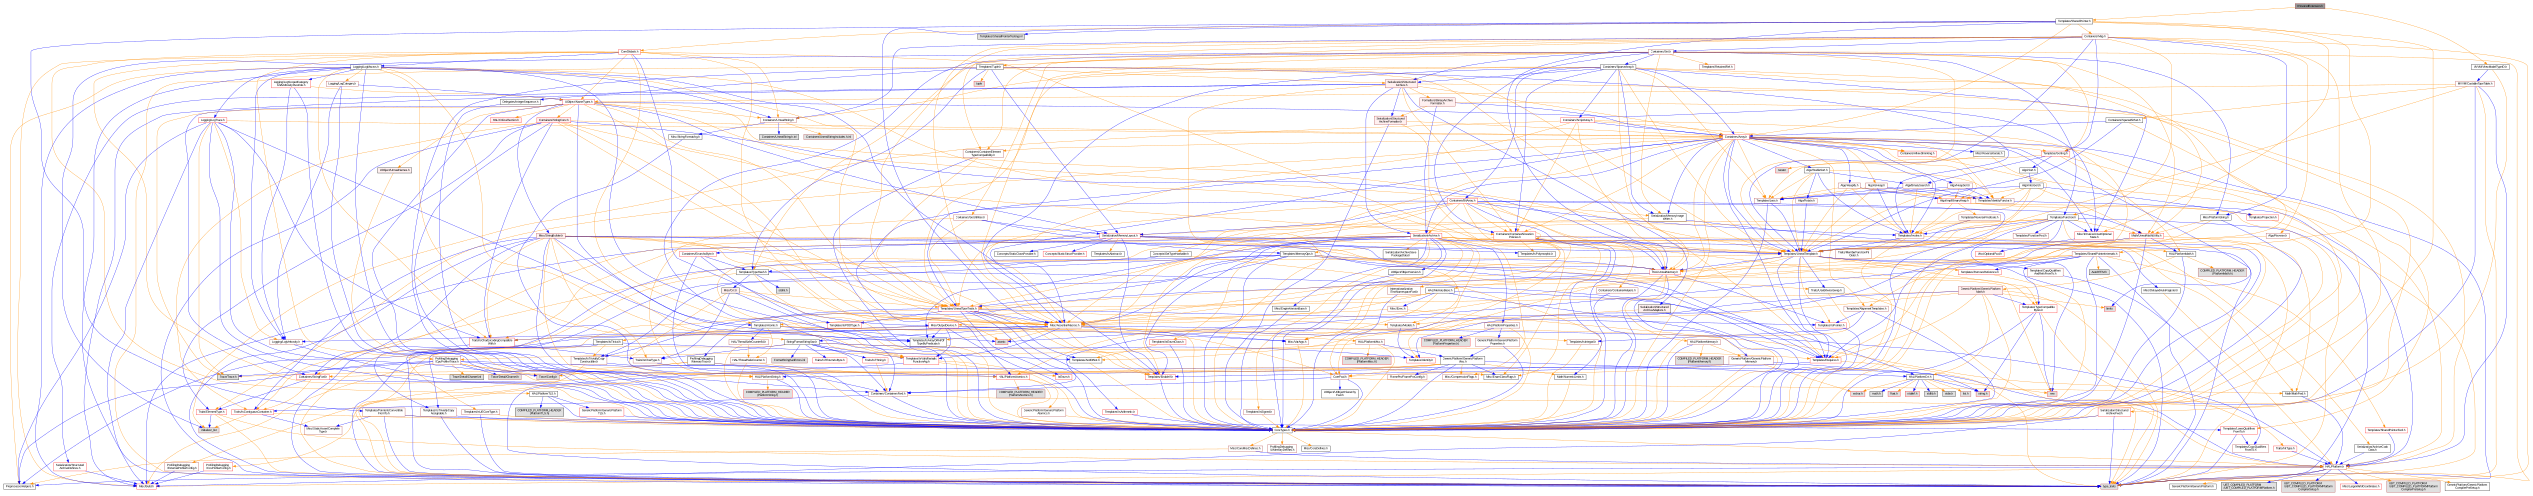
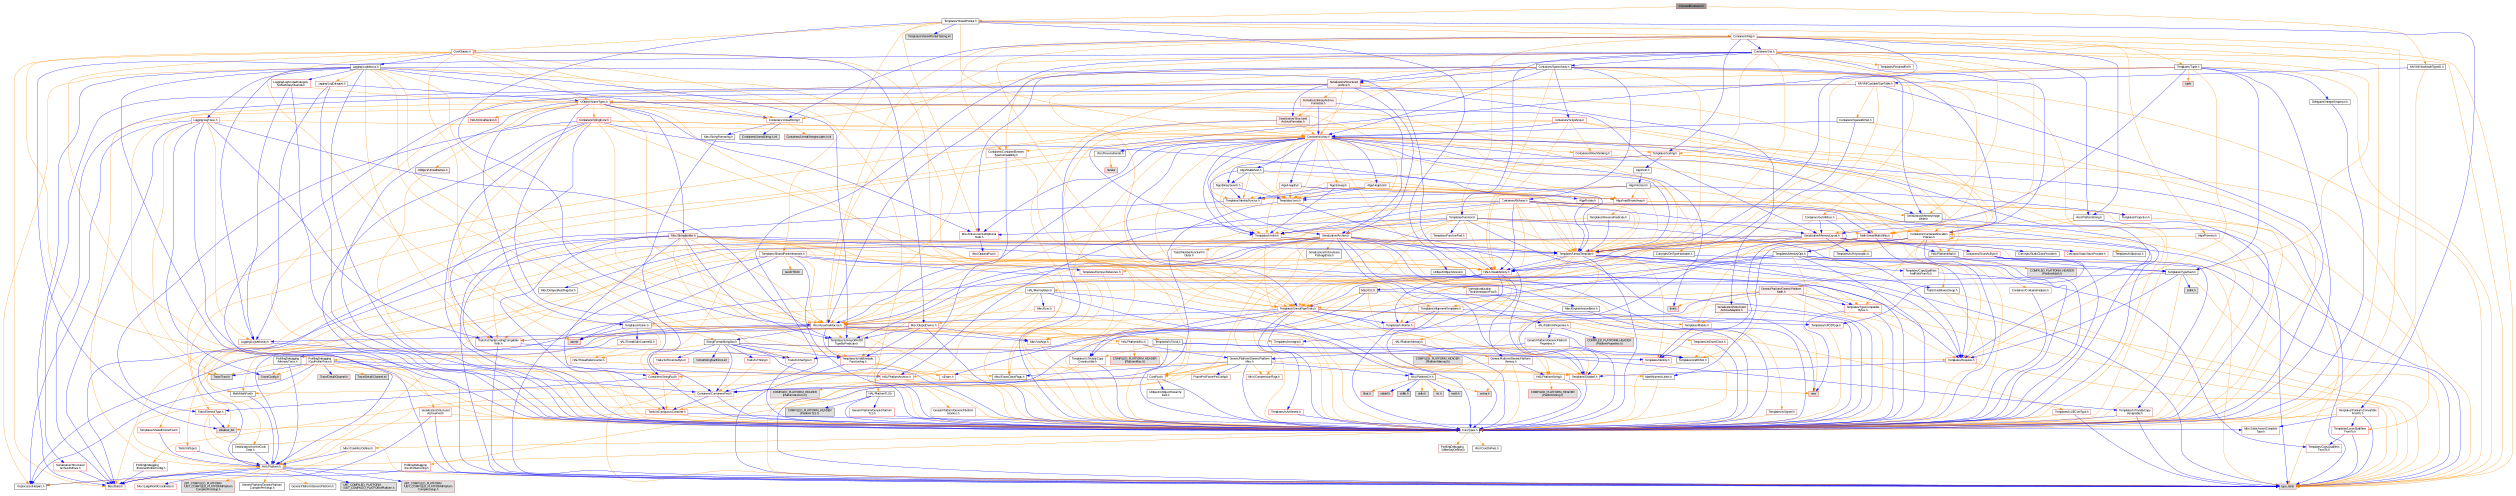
node "string.h": removed
edge "String/FormatStringSan.h" -> "CoreTypes.h": added
